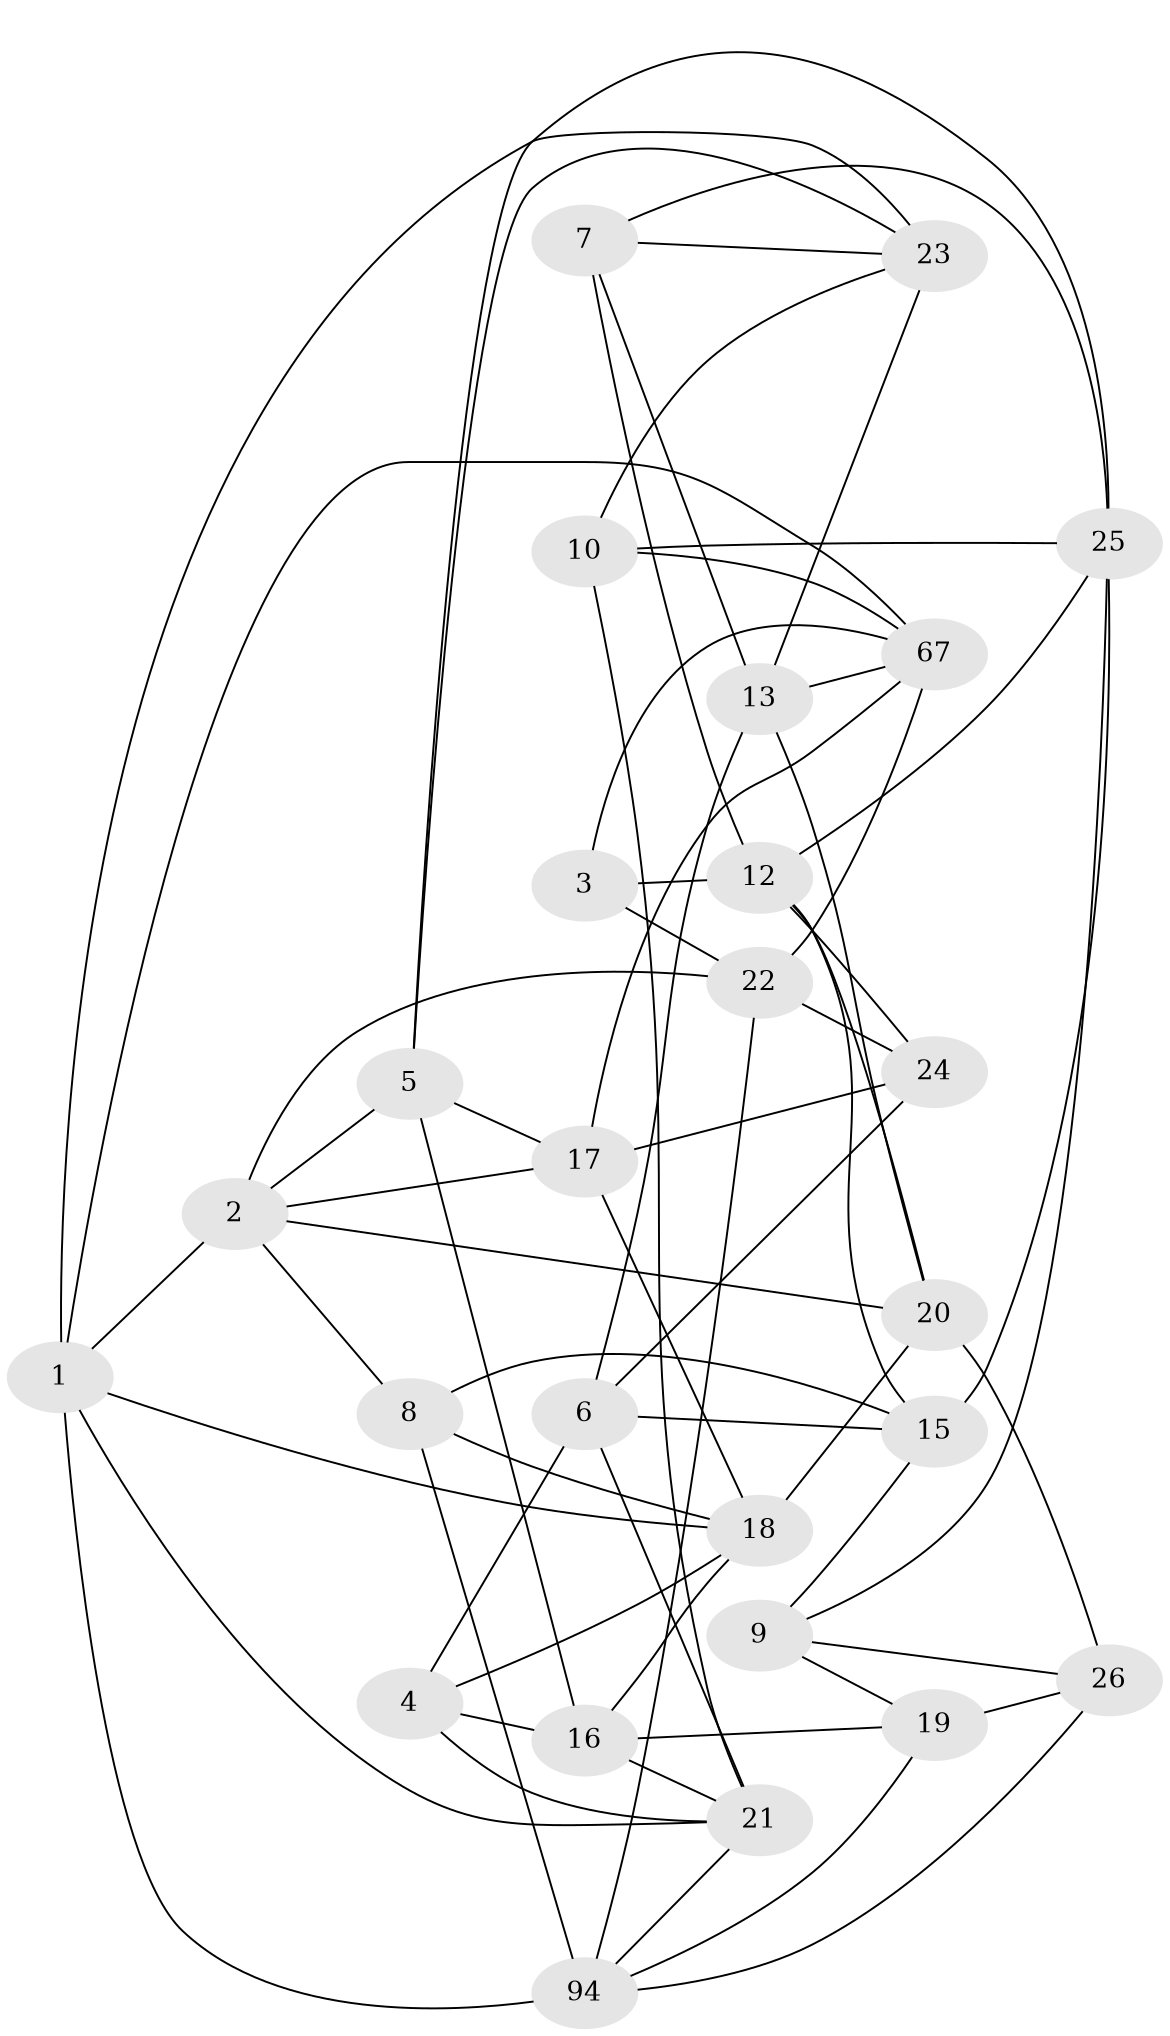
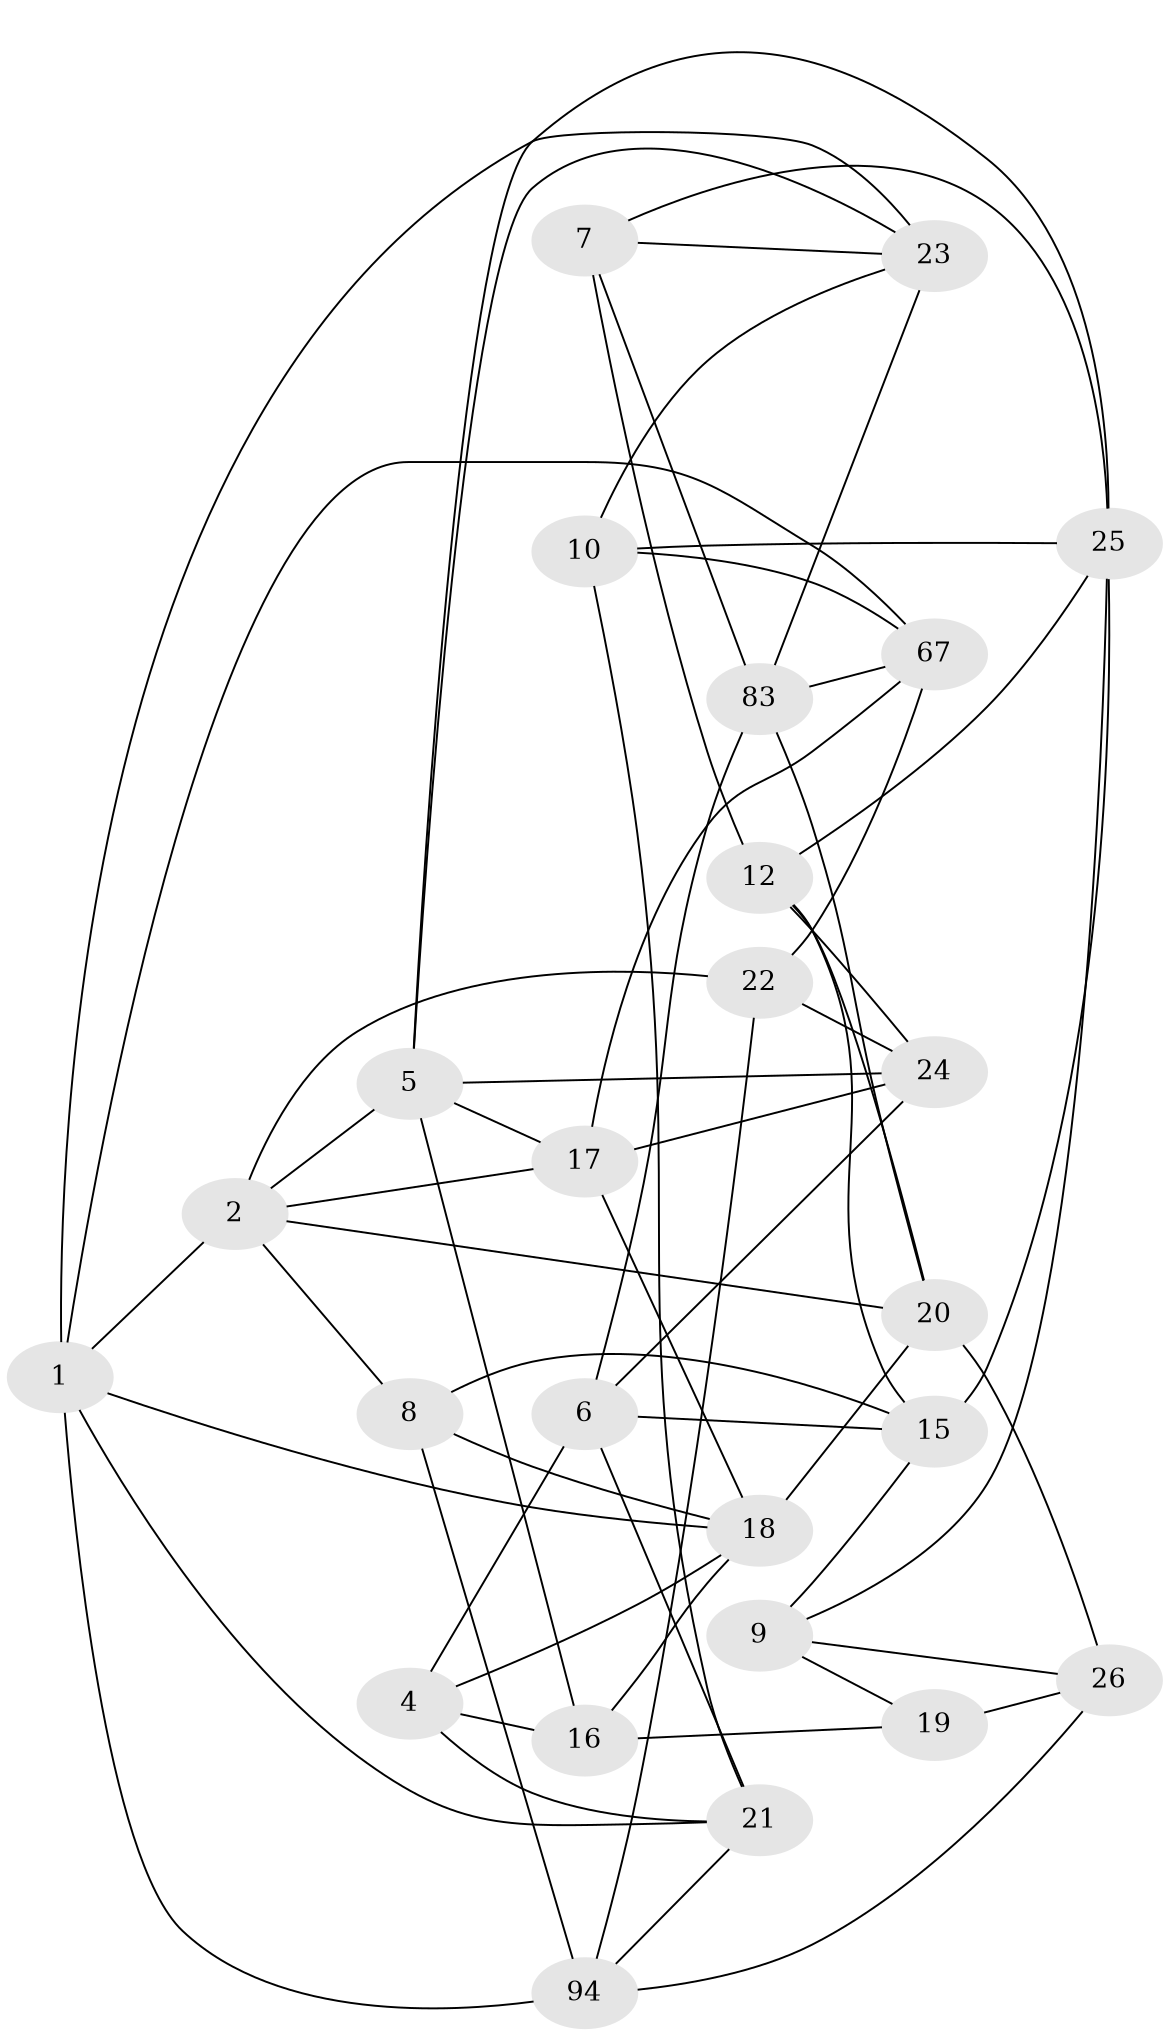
node "13": label "13" -> "83"
node "3": removed
edge "24" -- "5": added
edge "16" -- "21": removed
edge "19" -- "94": removed
